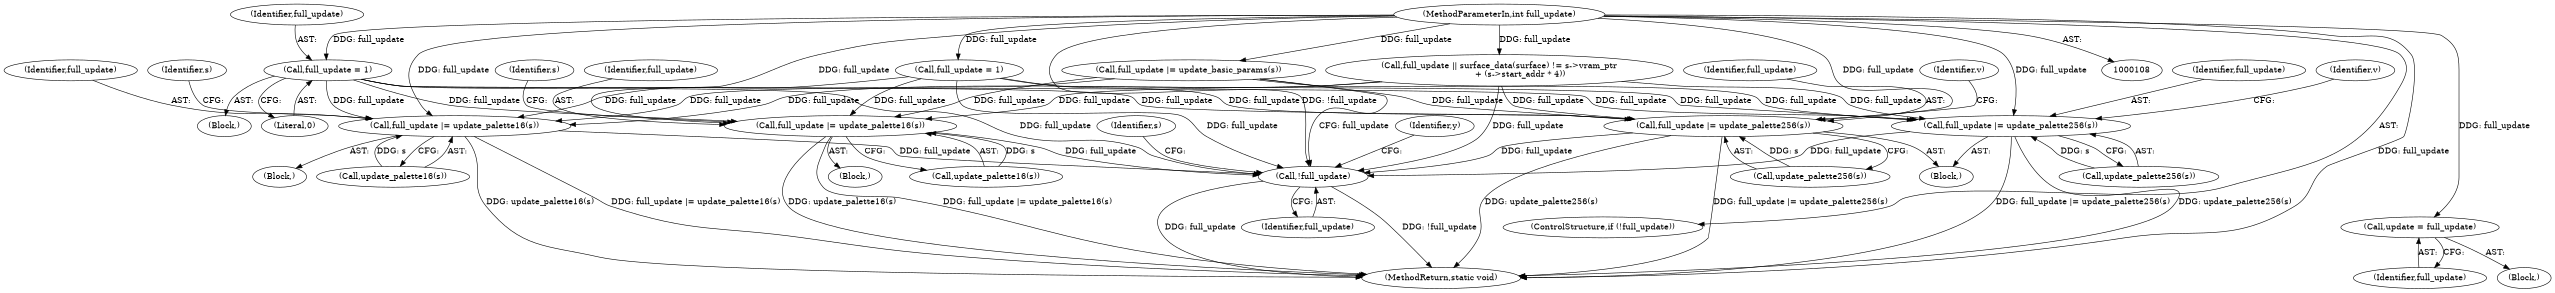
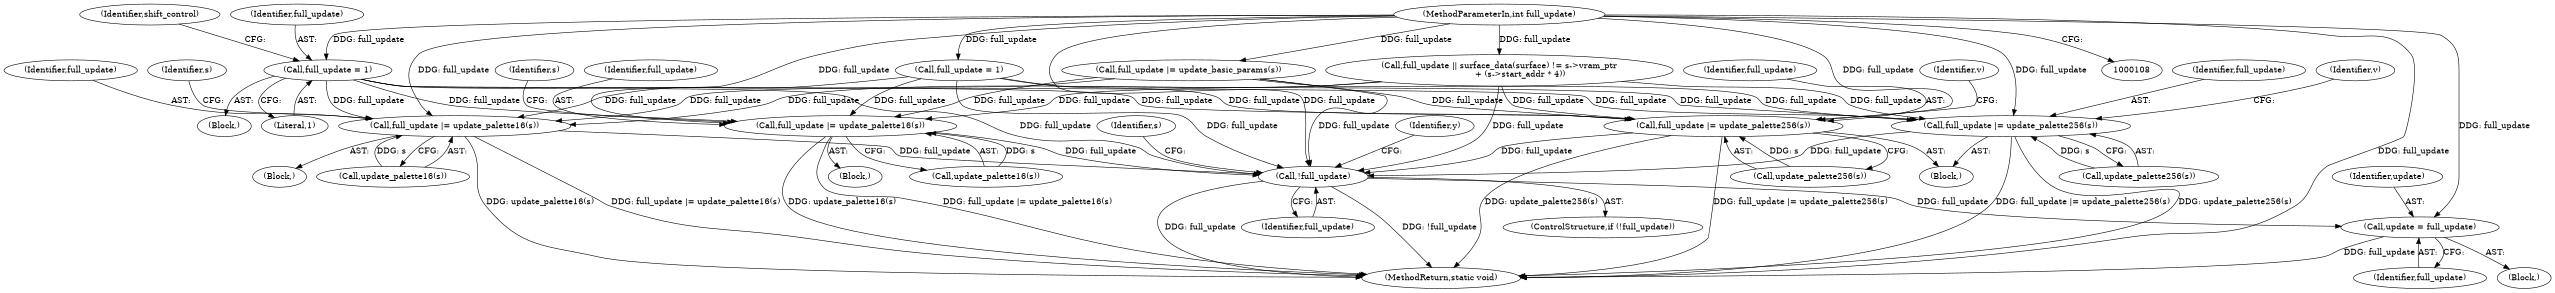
node "(Identifier,shift_control)": added
edge "(MethodParameterIn,int full_update)" -> "1000108": label "AST: " -> "CFG: "
edge "(MethodParameterIn,int full_update)" -> "(ControlStructure,if (!full_update))": now "(Call,!full_update)" -> "(ControlStructure,if (!full_update))"
edge "(MethodParameterIn,int full_update)" -> "(Call,!full_update)": label "DDG: !full_update" -> "DDG: full_update"
node "(Literal,0)": label "(Literal,0)" -> "(Literal,1)"
edge "(Call,full_update |= update_basic_params(s))" -> "(Call,!full_update)": label "CFG: full_update" -> "DDG: full_update"
node "(Identifier,update)": added
edge "(Call,!full_update)" -> "(Call,update = full_update)": added, label "DDG: full_update"
edge "(Call,update = full_update)" -> "(MethodReturn,static void)": added, label "DDG: full_update"
